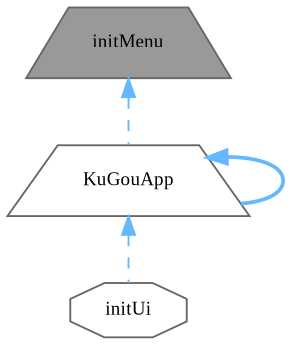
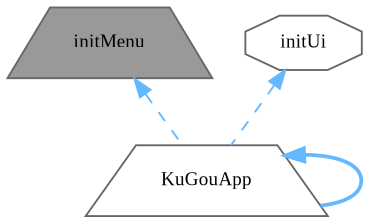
edge "initUi" -> "KuGouApp": reversed
